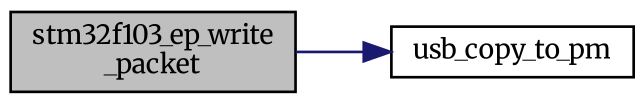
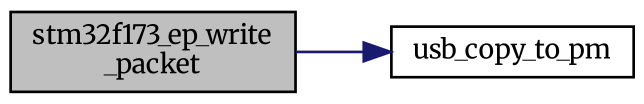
node "stm32f103_ep_write _packet": label "stm32f103_ep_write _packet" -> "stm32f173_ep_write _packet"
